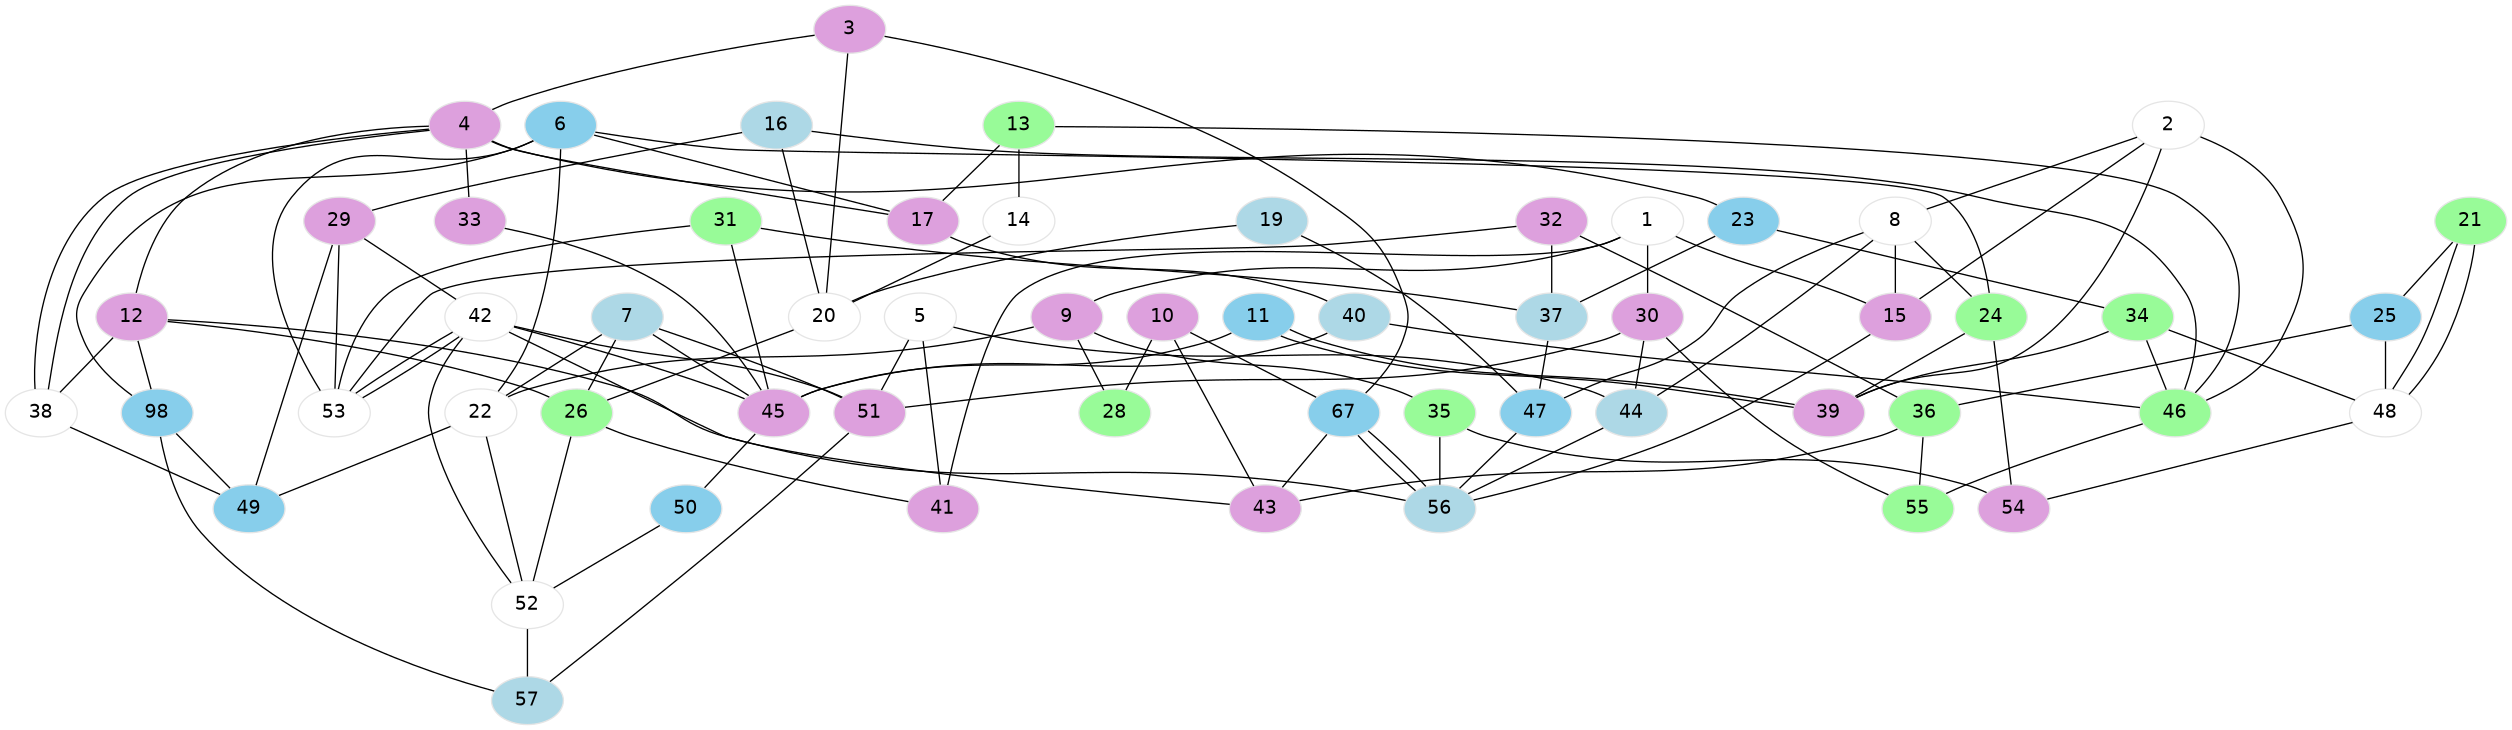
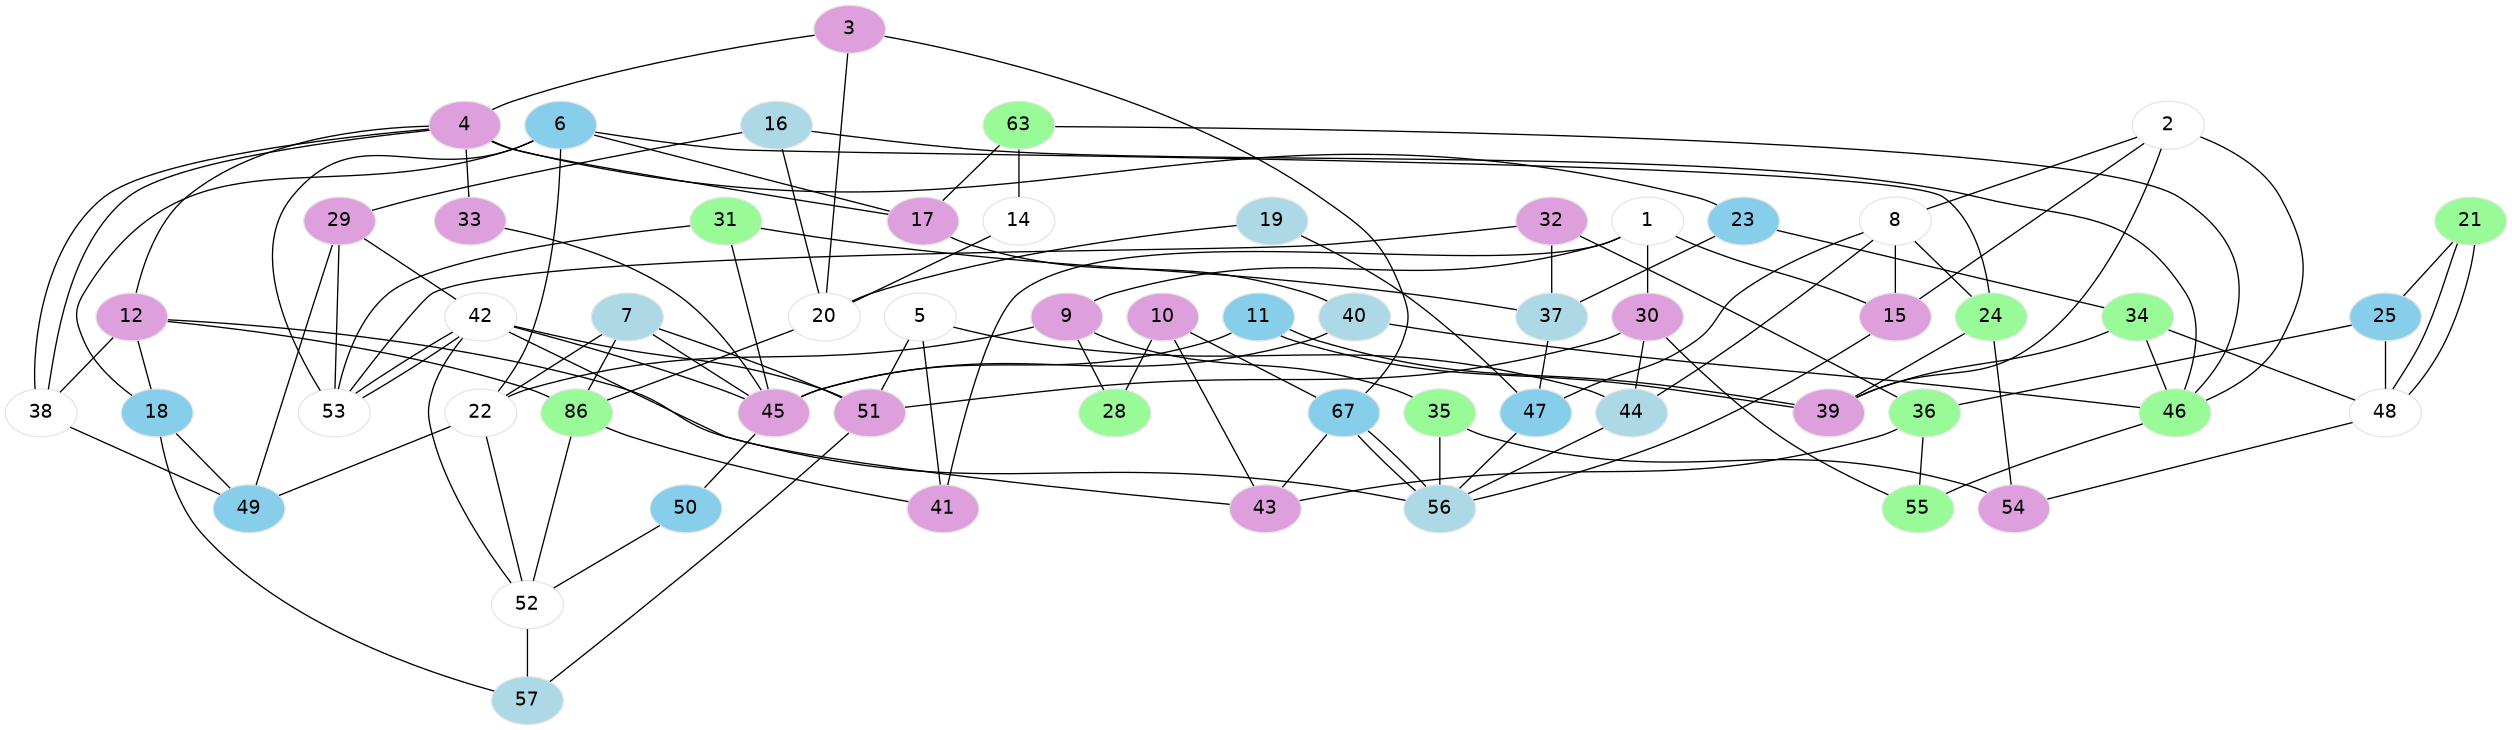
node "13": label "13" -> "63"
node "98": label "98" -> "18"
node "26": label "26" -> "86"
